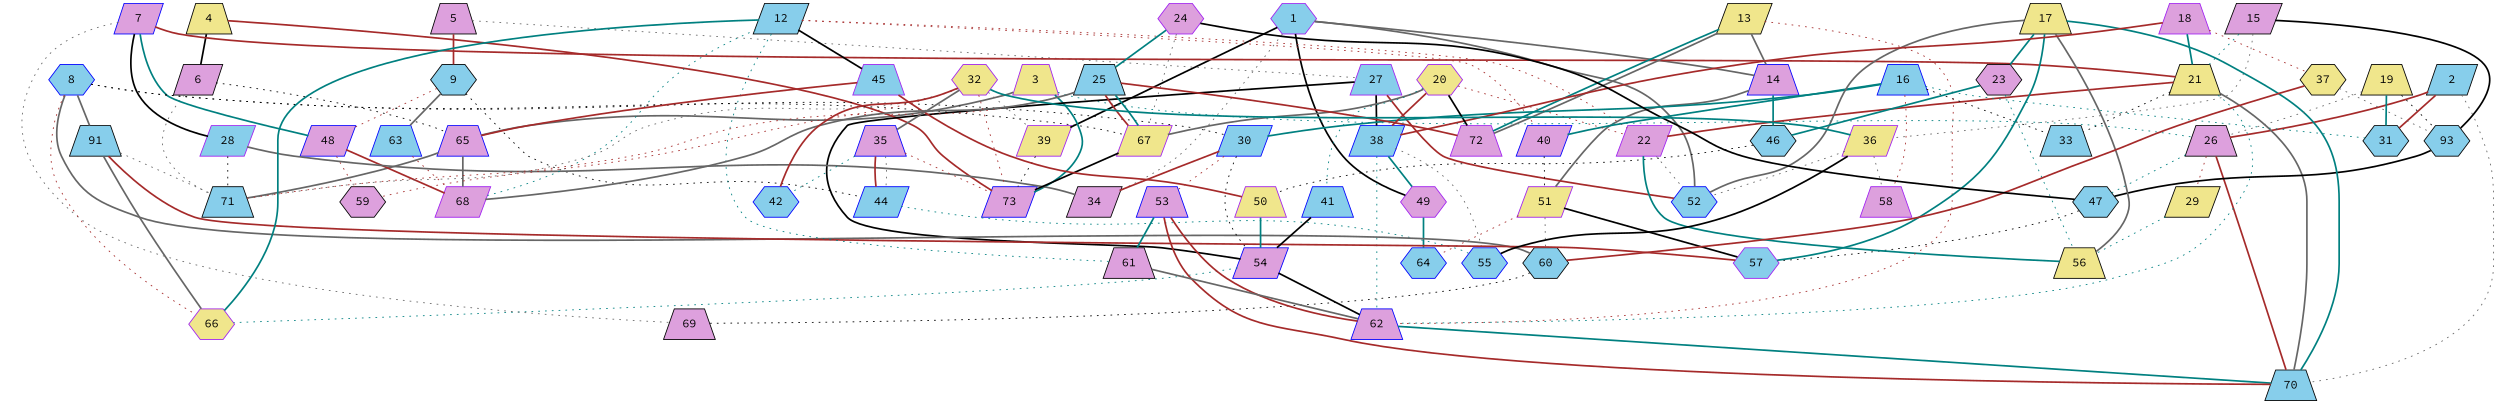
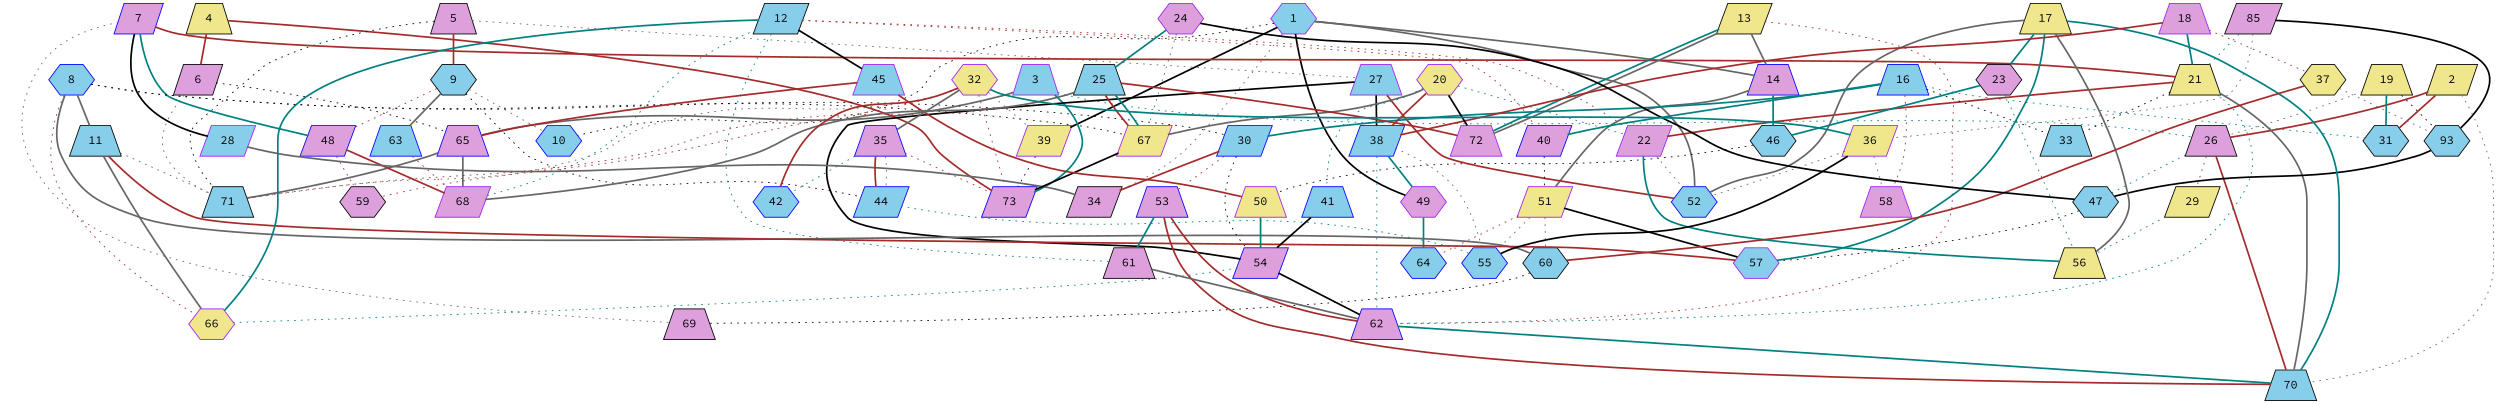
node "15": label "15" -> "85"
edge "4" -- "6": color black -> brown
node "3": fillcolor khaki -> skyblue
node "2": fillcolor skyblue -> khaki
edge "20" -- "22": color brown -> teal
node "91": label "91" -> "11"
node "10": added
edge "28" -- "71": now "5" -- "71"
edge "51" -- "55": added
